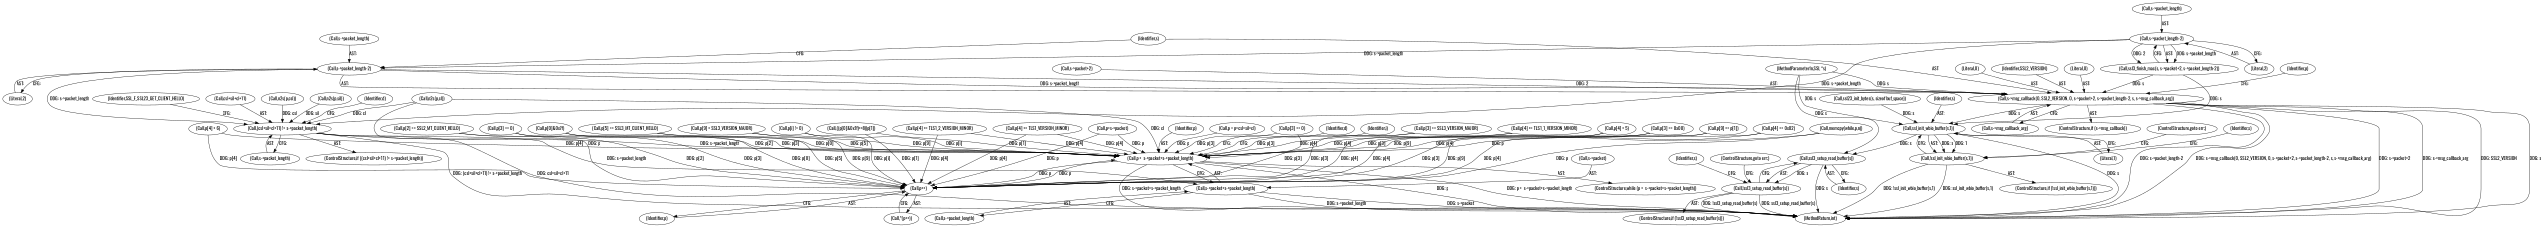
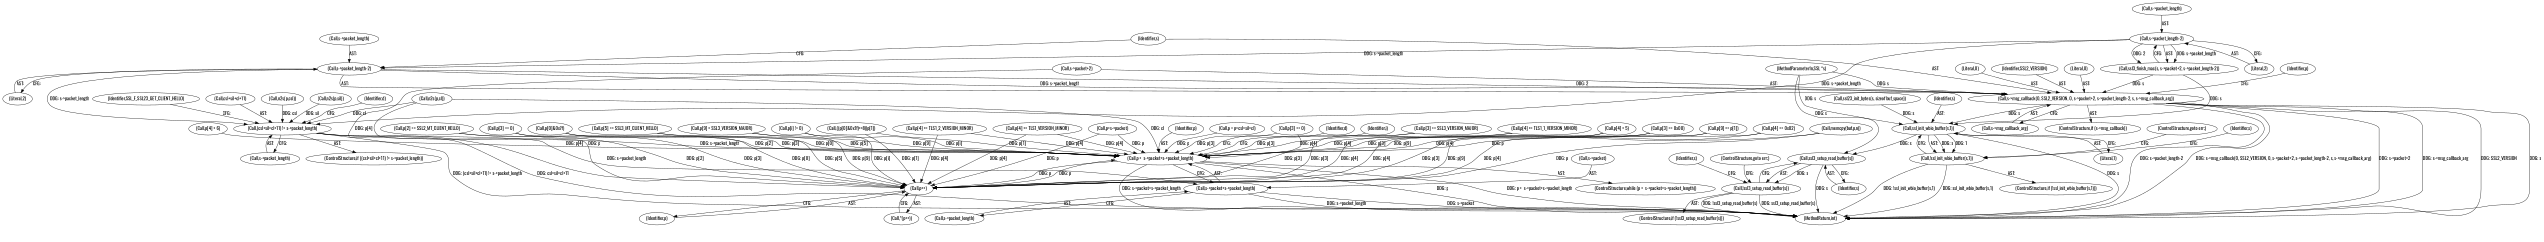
node "(Call,memcpy(while,p,n))": label "(Call,memcpy(while,p,n))" -> "(Call,memcpy(buf,p,n))"
edge "(Call,p[4] < 6)" -> "(Call,p++)": now "(Call,s->packet+2)" -> "(Call,p++)"
